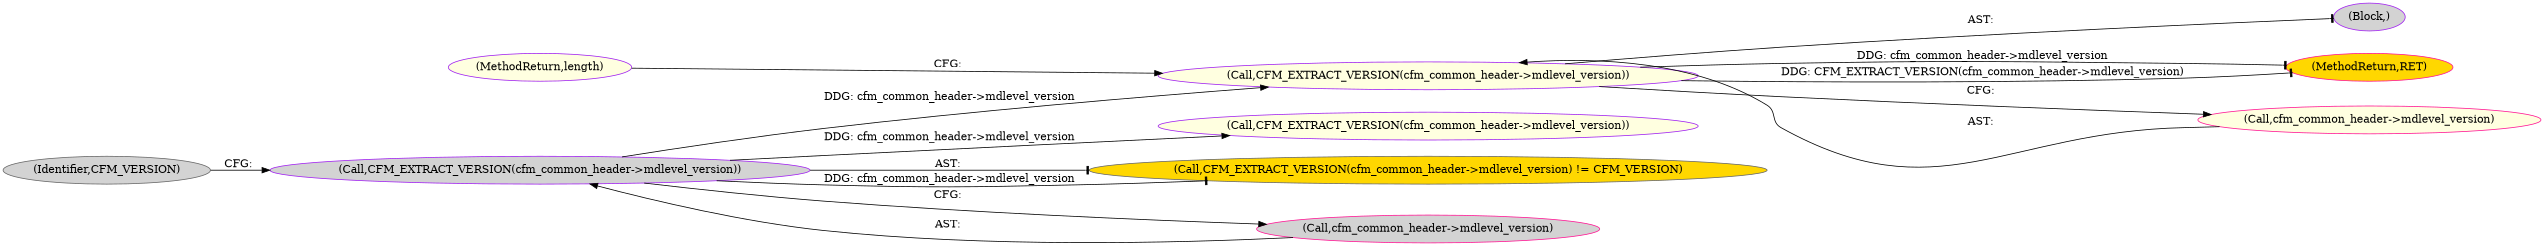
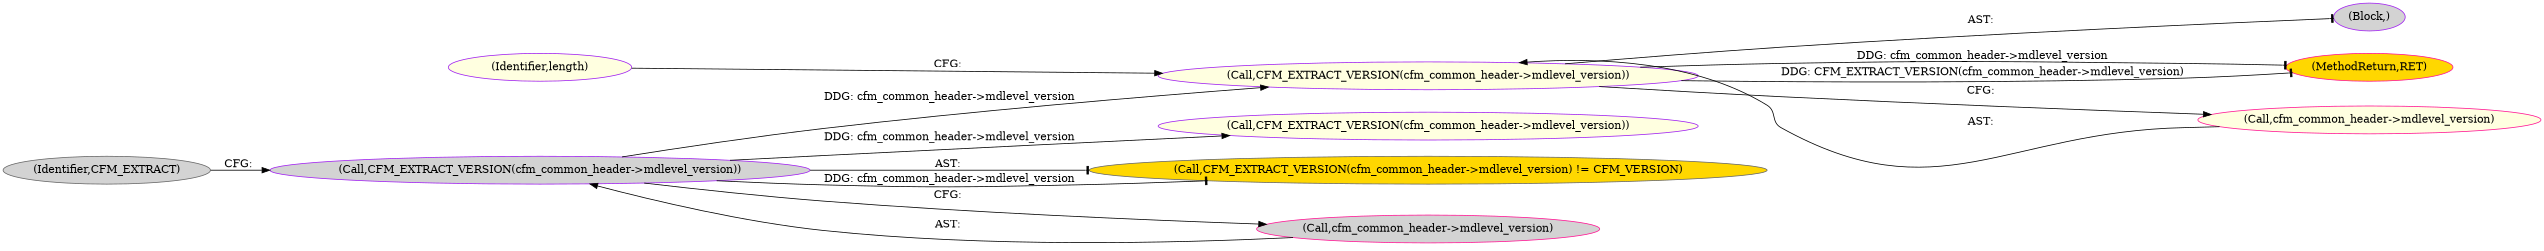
node "(MethodReturn,length)": label "(MethodReturn,length)" -> "(Identifier,length)"
node "(Identifier,CFM_VERSION)": label "(Identifier,CFM_VERSION)" -> "(Identifier,CFM_EXTRACT)"
